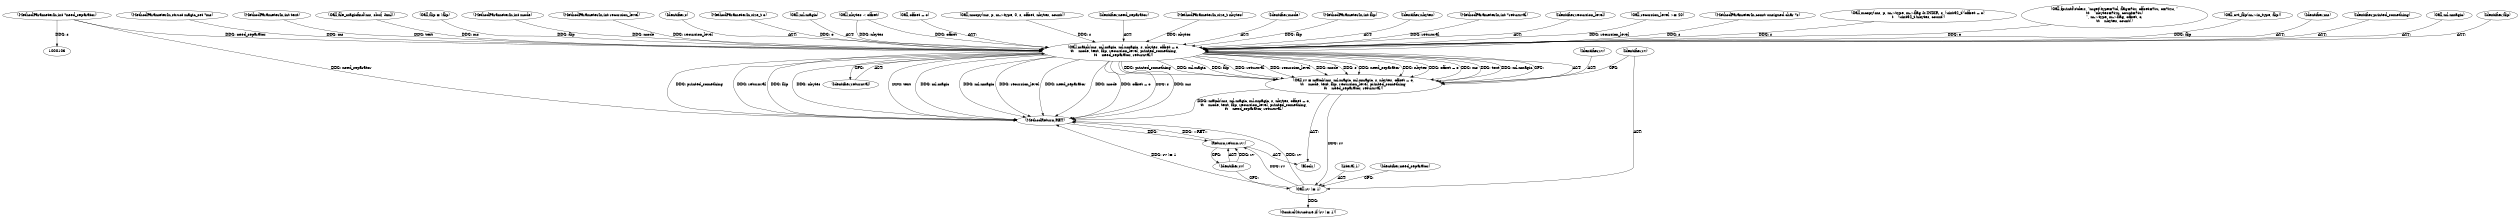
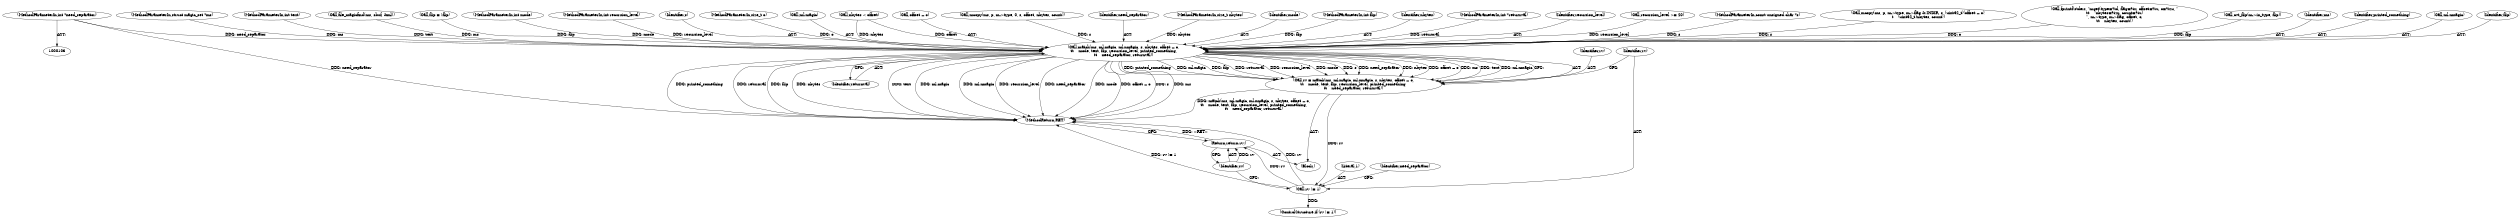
edge "(MethodParameterIn,int *need_separator)" -> "1000103": label "DDG: s" -> "AST: "
edge "(MethodReturn,RET)" -> "(Return,return rv;)": label "DDG: " -> "CFG: "
